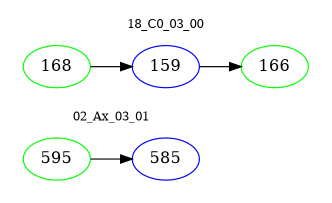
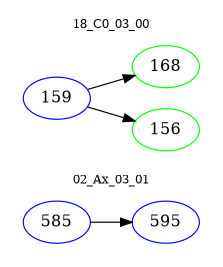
edge "168" -> "159": reversed
node "166": label "166" -> "156"
node "595": color green -> blue
edge "595" -> "585": reversed
